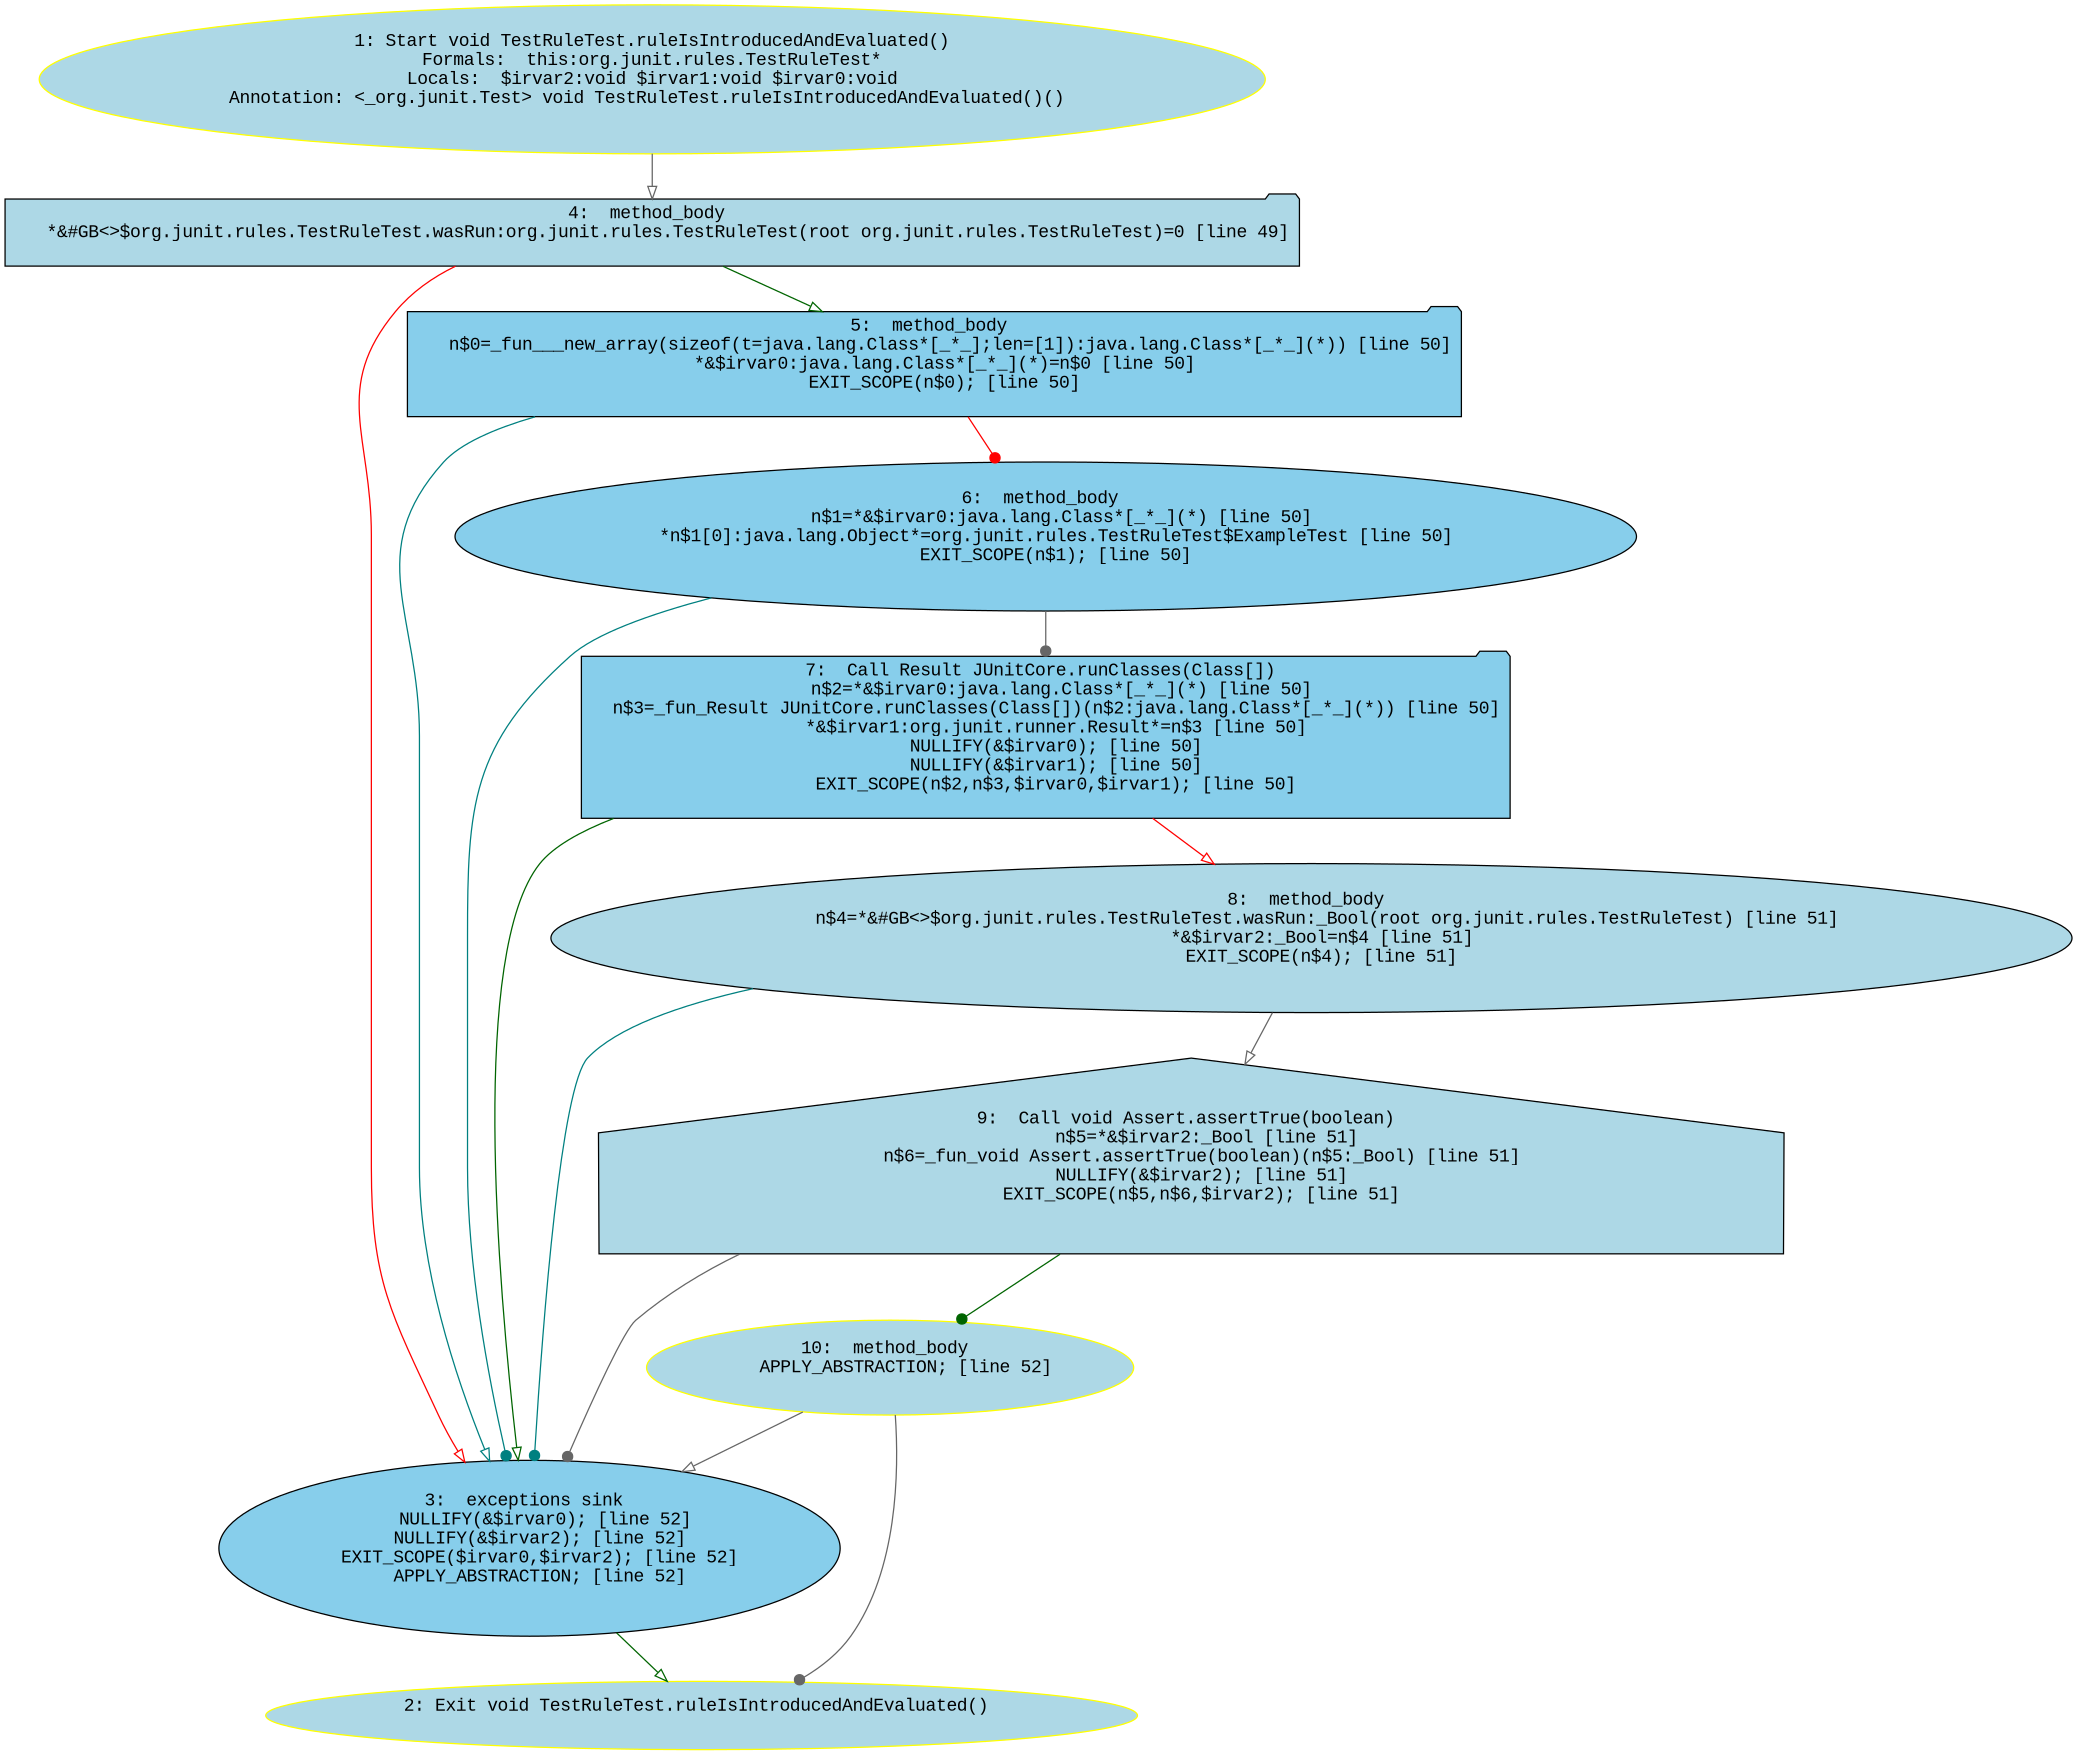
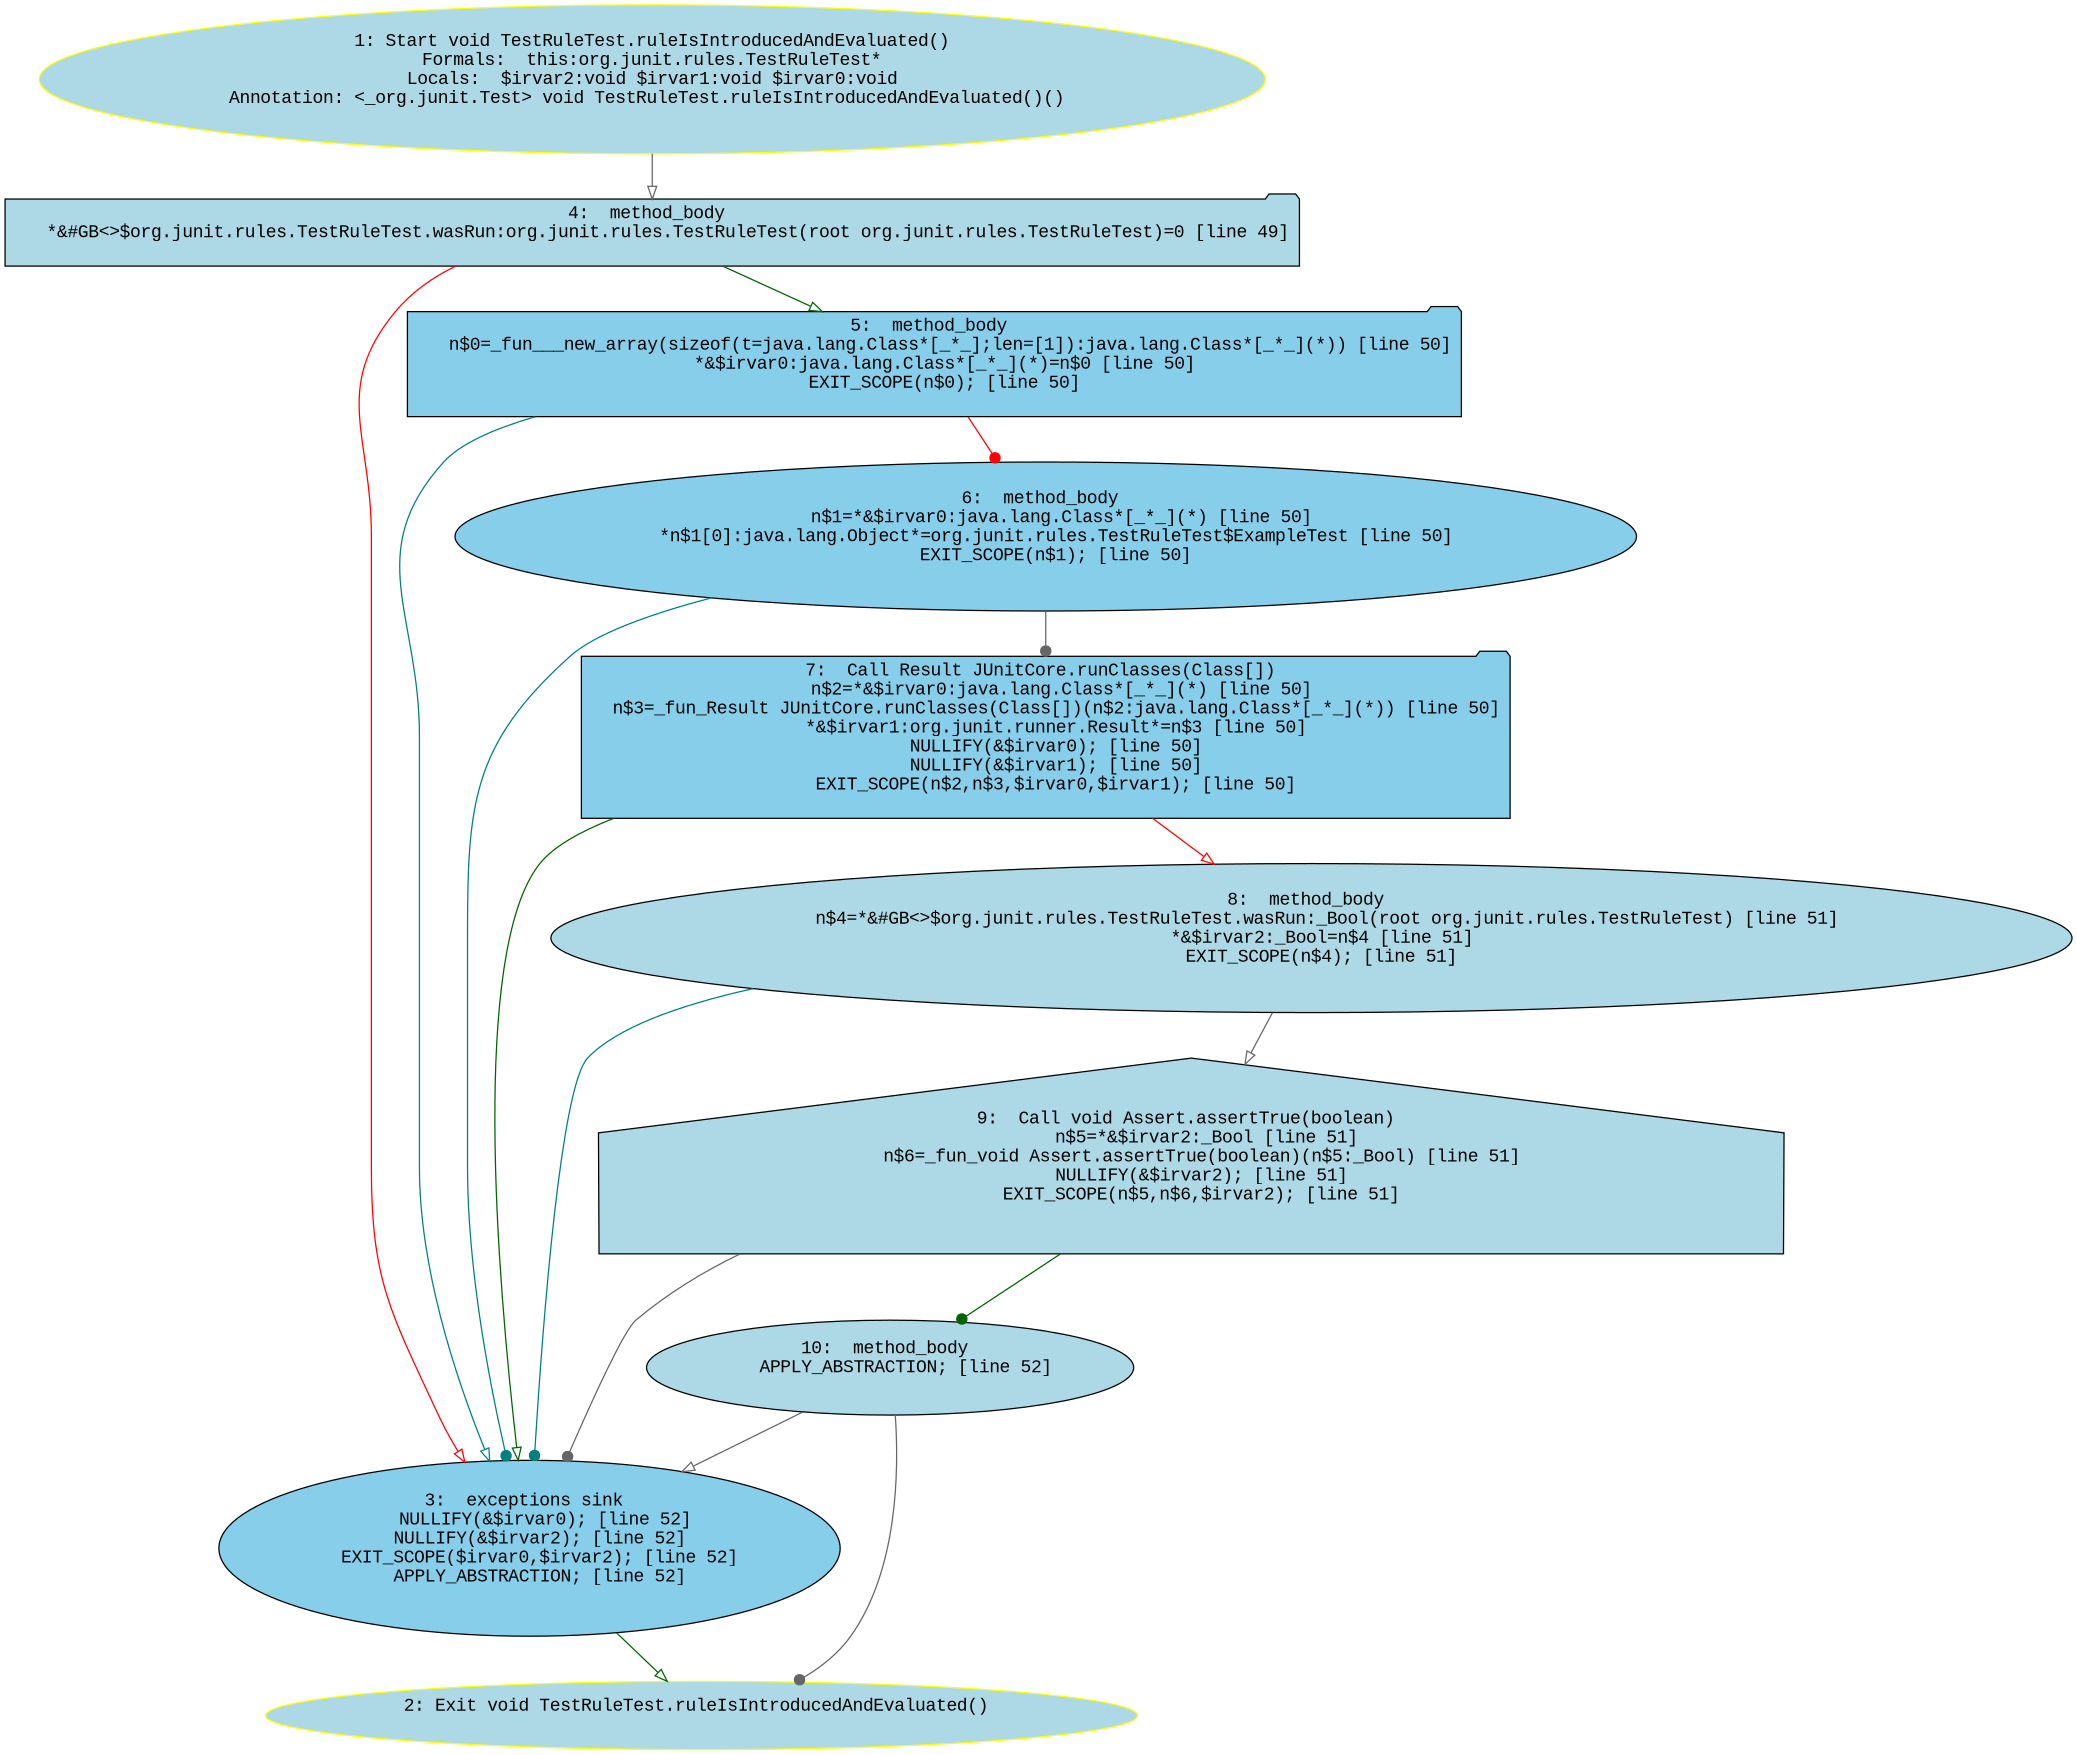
node "10:  method_body APPLY_ABSTRACTION; [line 52]": color yellow -> black
